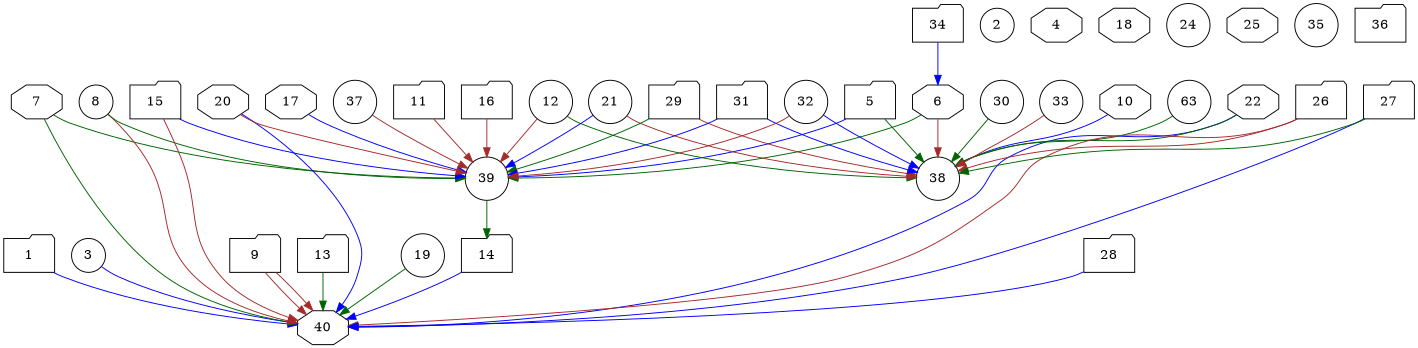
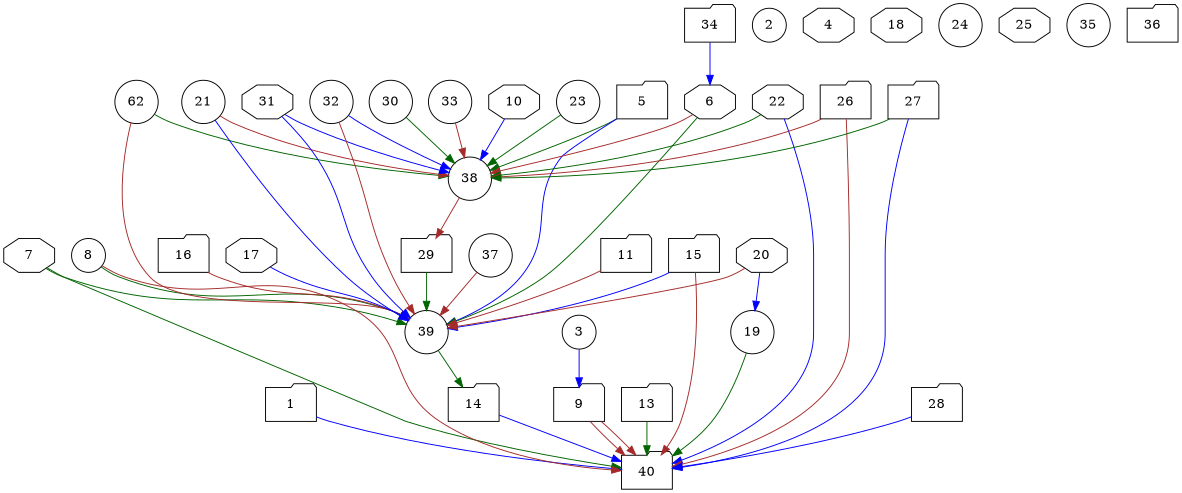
node "12": label "12" -> "62"
node "31": shape folder -> octagon
node "63": label "63" -> "23"
edge "29" -> "38": reversed
edge "20" -> "40": now "20" -> "19"
edge "3" -> "40": now "3" -> "9"
node "40": shape octagon -> folder
